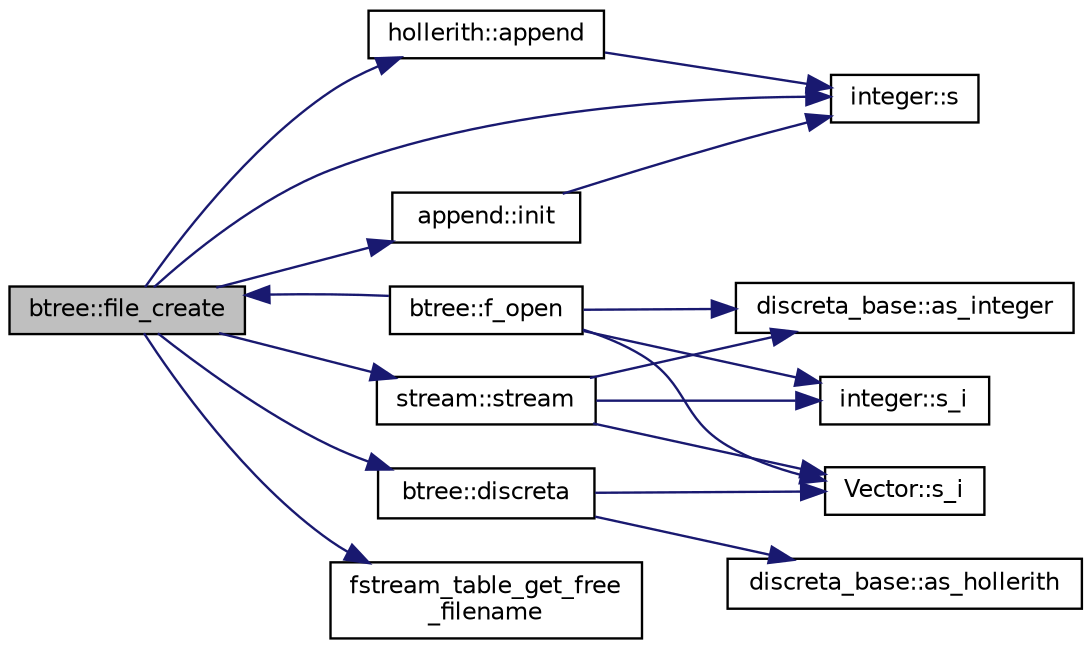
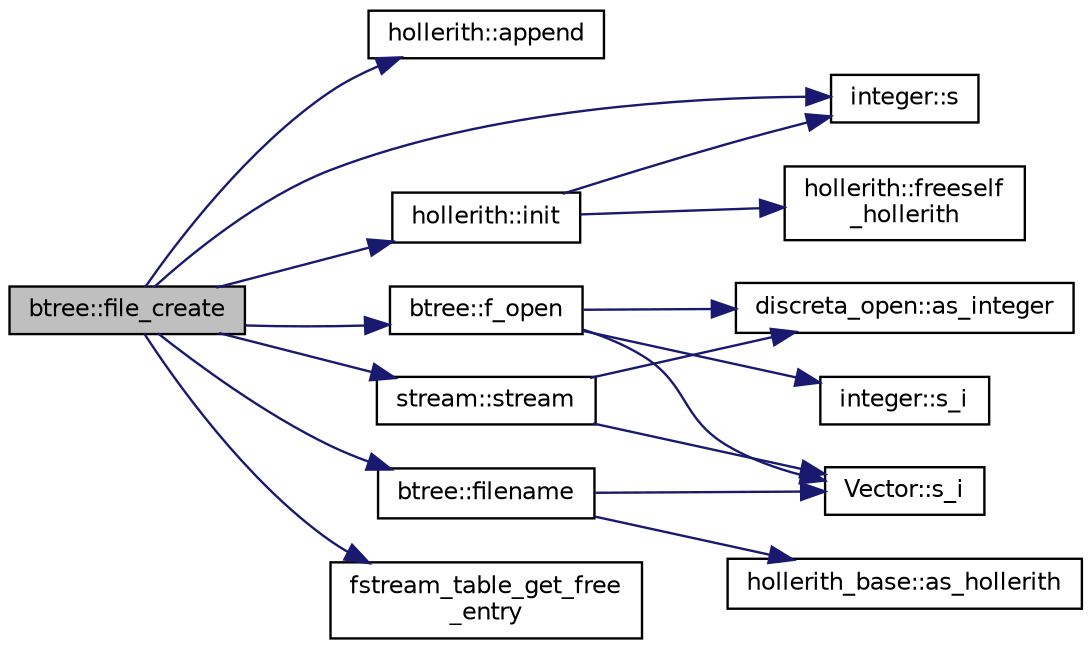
edge "hollerith::append" -> "integer::s": removed
node "hollerith::freeself _hollerith": added
node "append::init": label "append::init" -> "hollerith::init"
edge "btree::f_open" -> "btree::file_create": reversed
node "discreta_base::as_integer": label "discreta_base::as_integer" -> "discreta_open::as_integer"
edge "stream::stream" -> "integer::s_i": removed
node "btree::discreta": label "btree::discreta" -> "btree::filename"
node "discreta_base::as_hollerith": label "discreta_base::as_hollerith" -> "hollerith_base::as_hollerith"
node "fstream_table_get_free _filename": label "fstream_table_get_free _filename" -> "fstream_table_get_free _entry"
